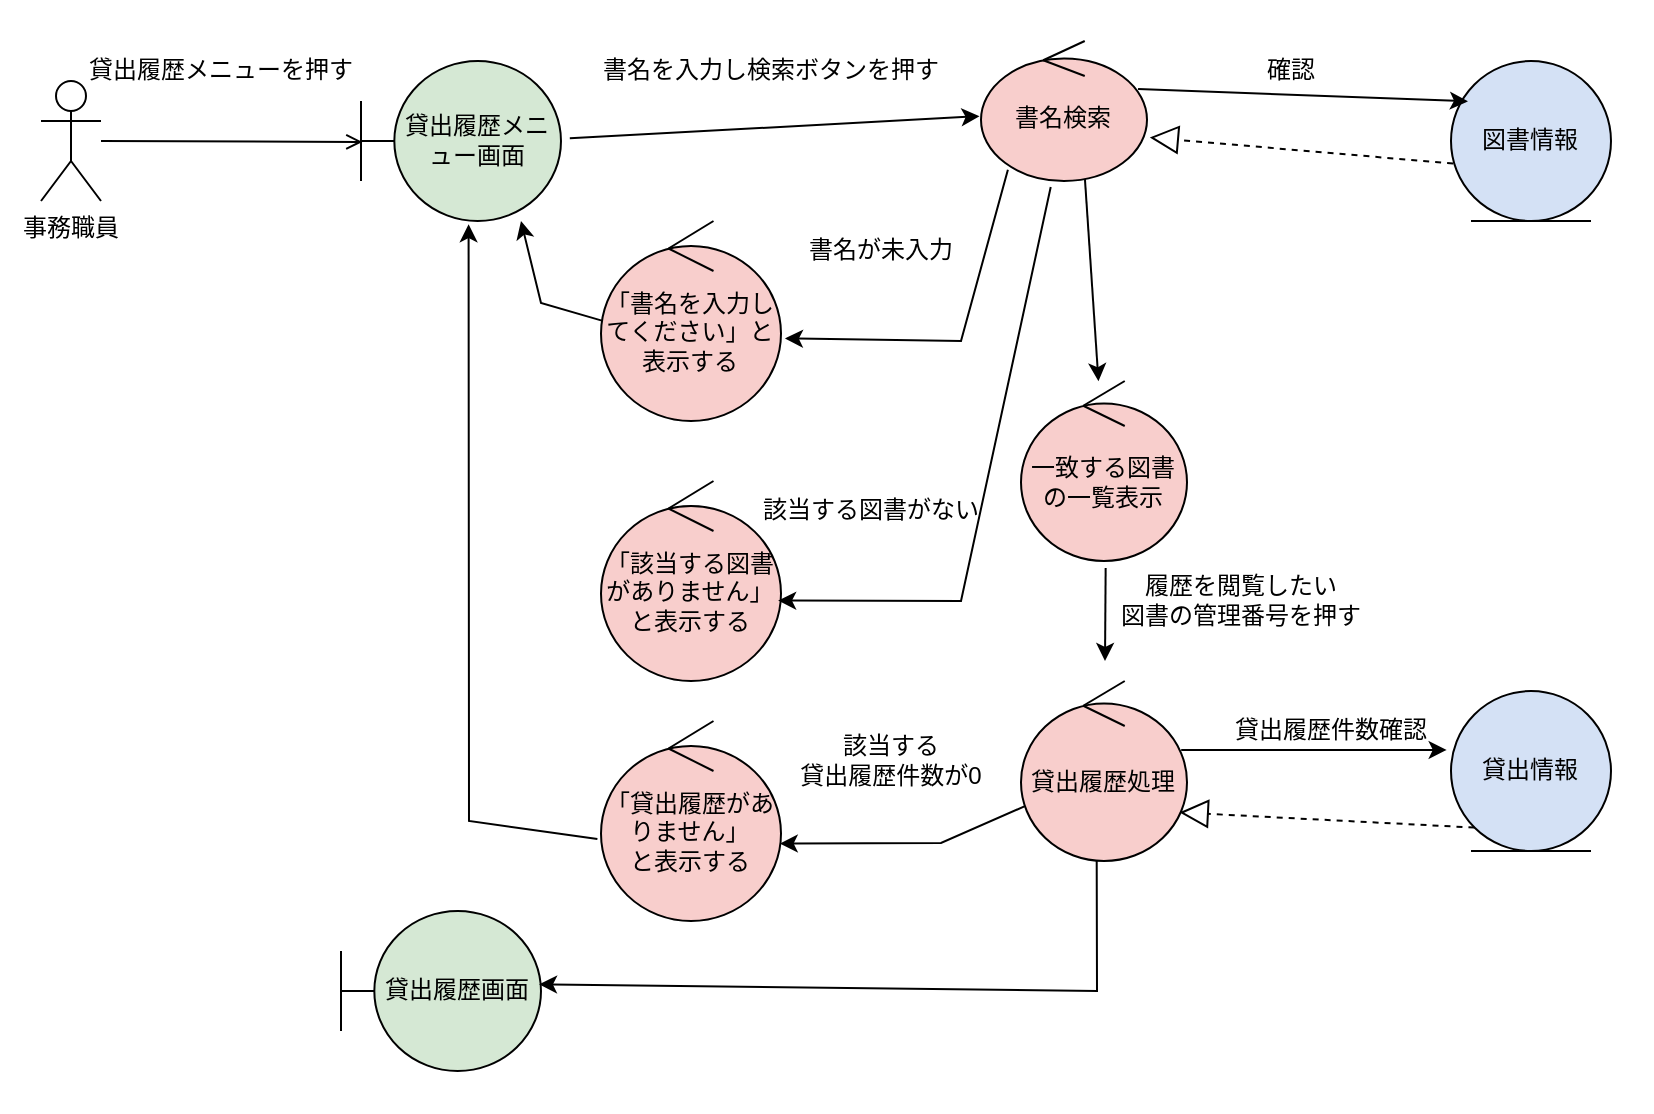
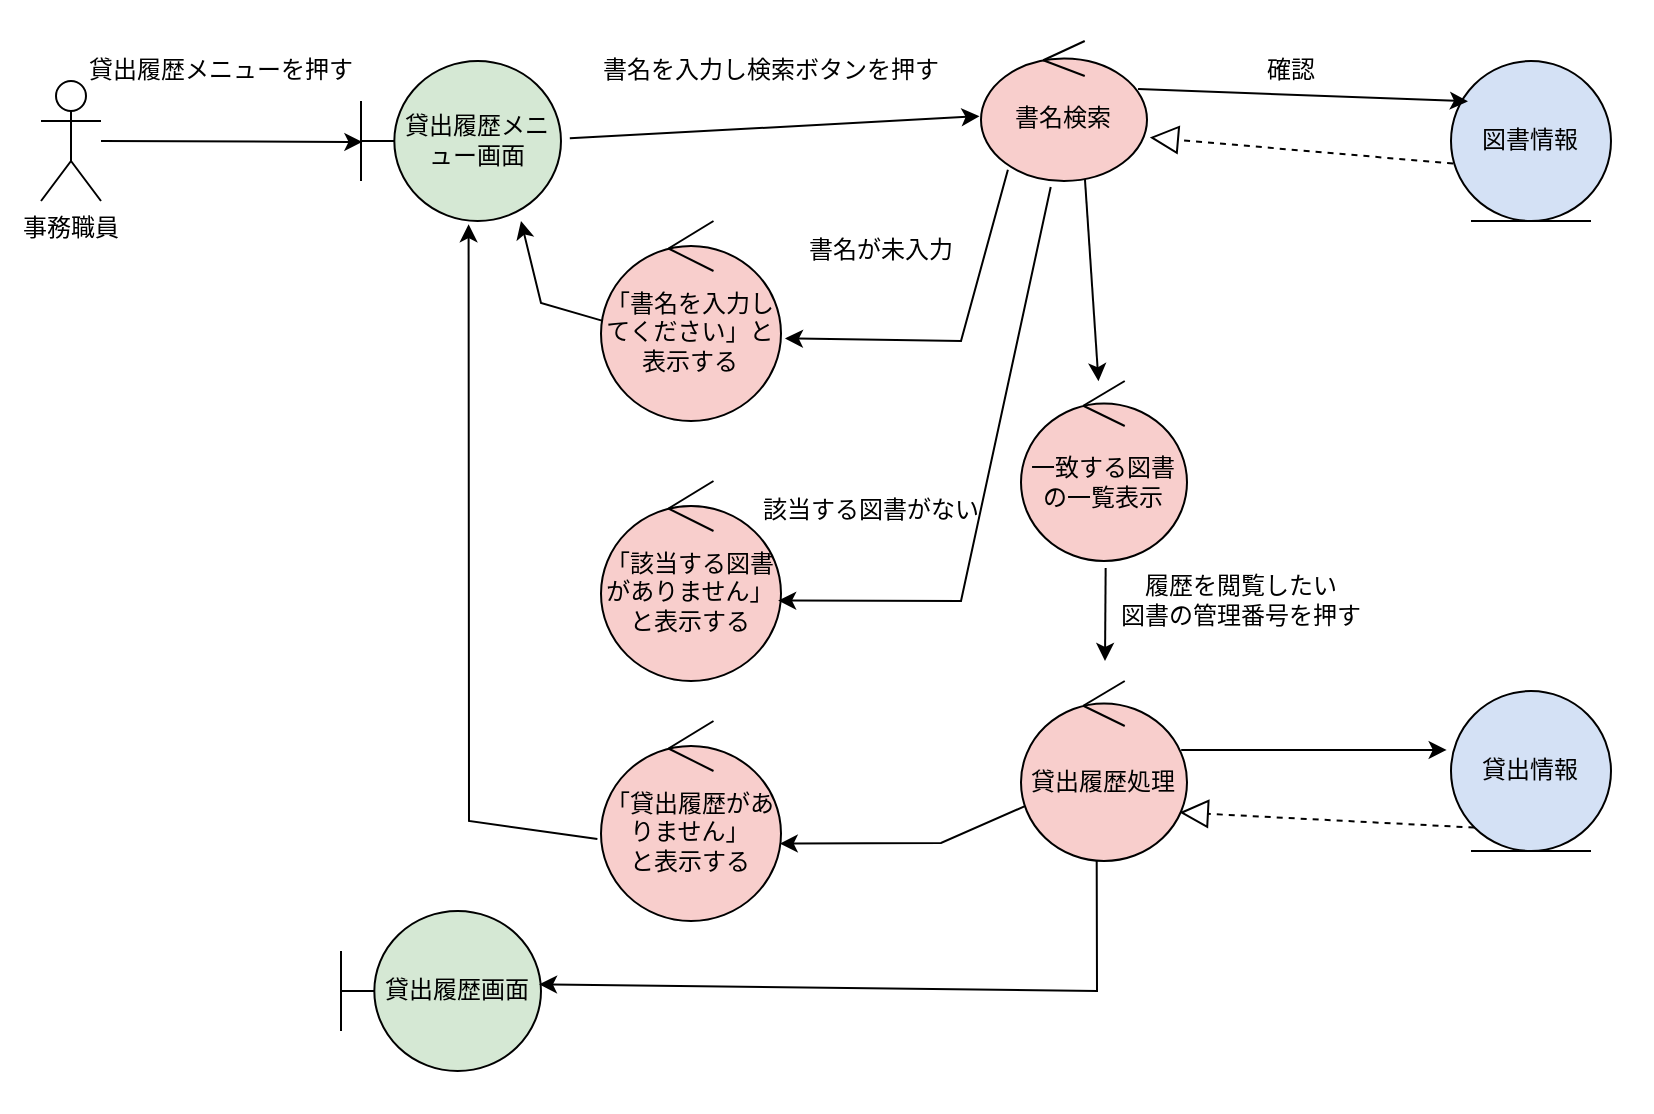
edge "事務職員" -> "貸出履歴メニュー画面": arrowhead open -> classic
node "貸出履歴件数確認": removed
node "該当する 貸出履歴件数が0": removed
